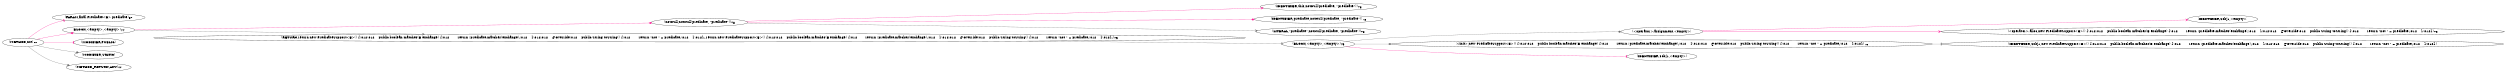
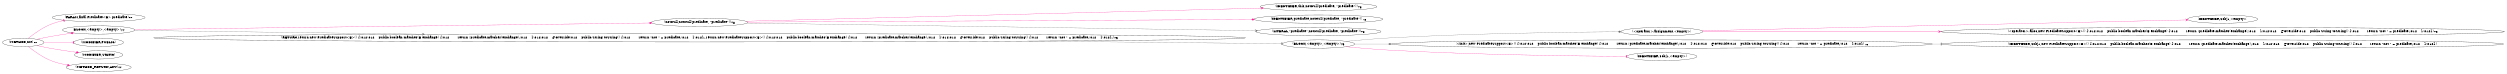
node "(PARAM,final Predicate<E> predicate)": text "37" -> "77"
edge "(METHOD,not)" -> "(MODIFIER,STATIC)": color gray40 -> deeppink
edge "(METHOD,not)" -> "(METHOD_RETURN,ANY)": color gray40 -> deeppink
